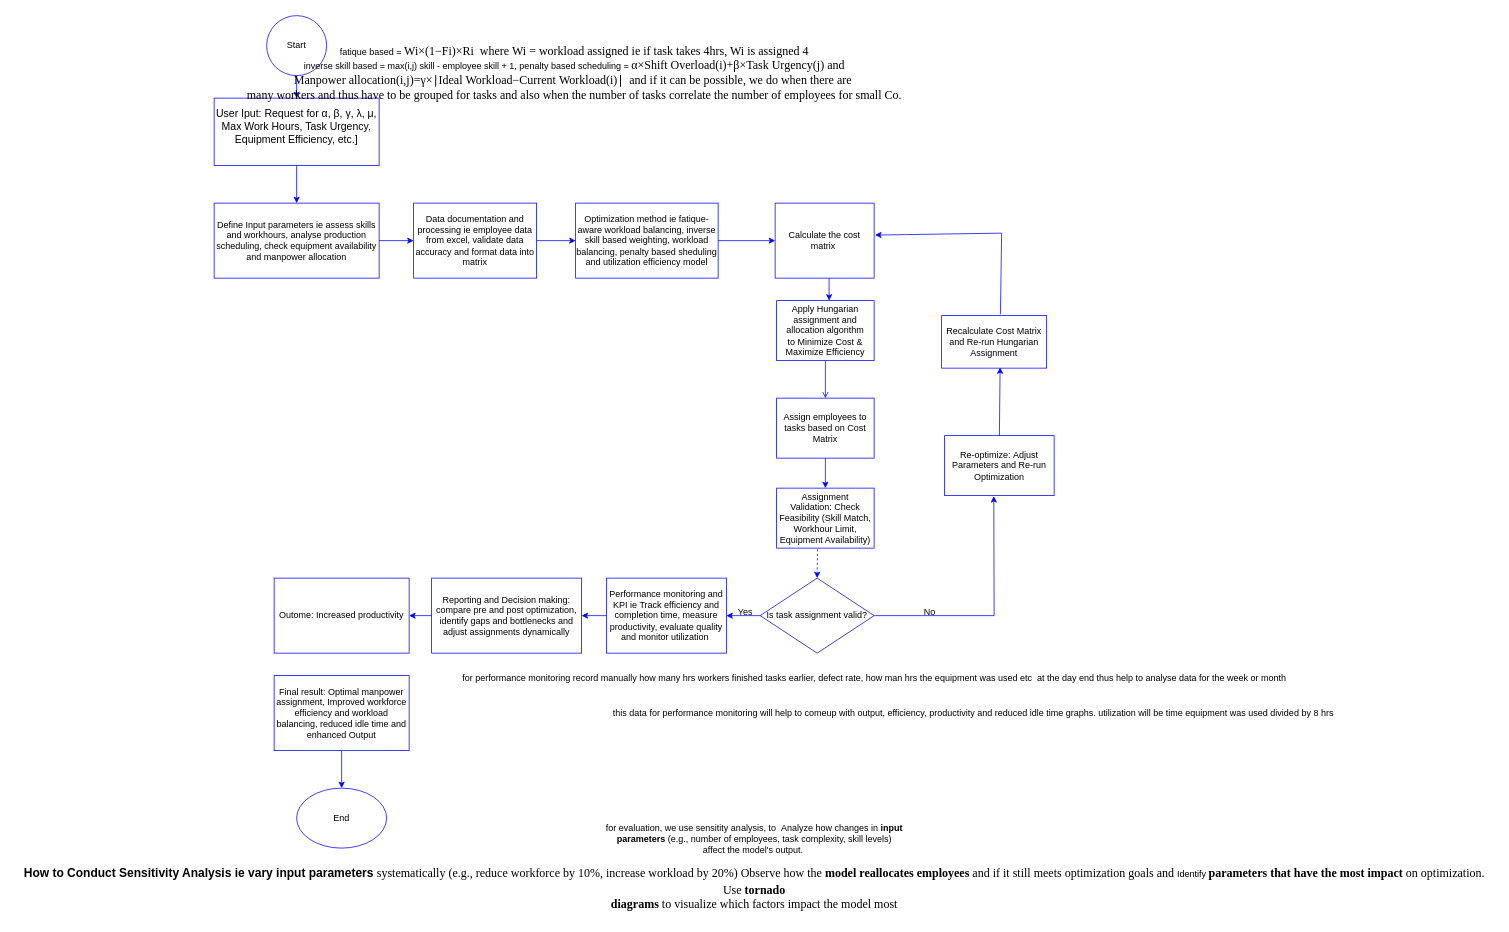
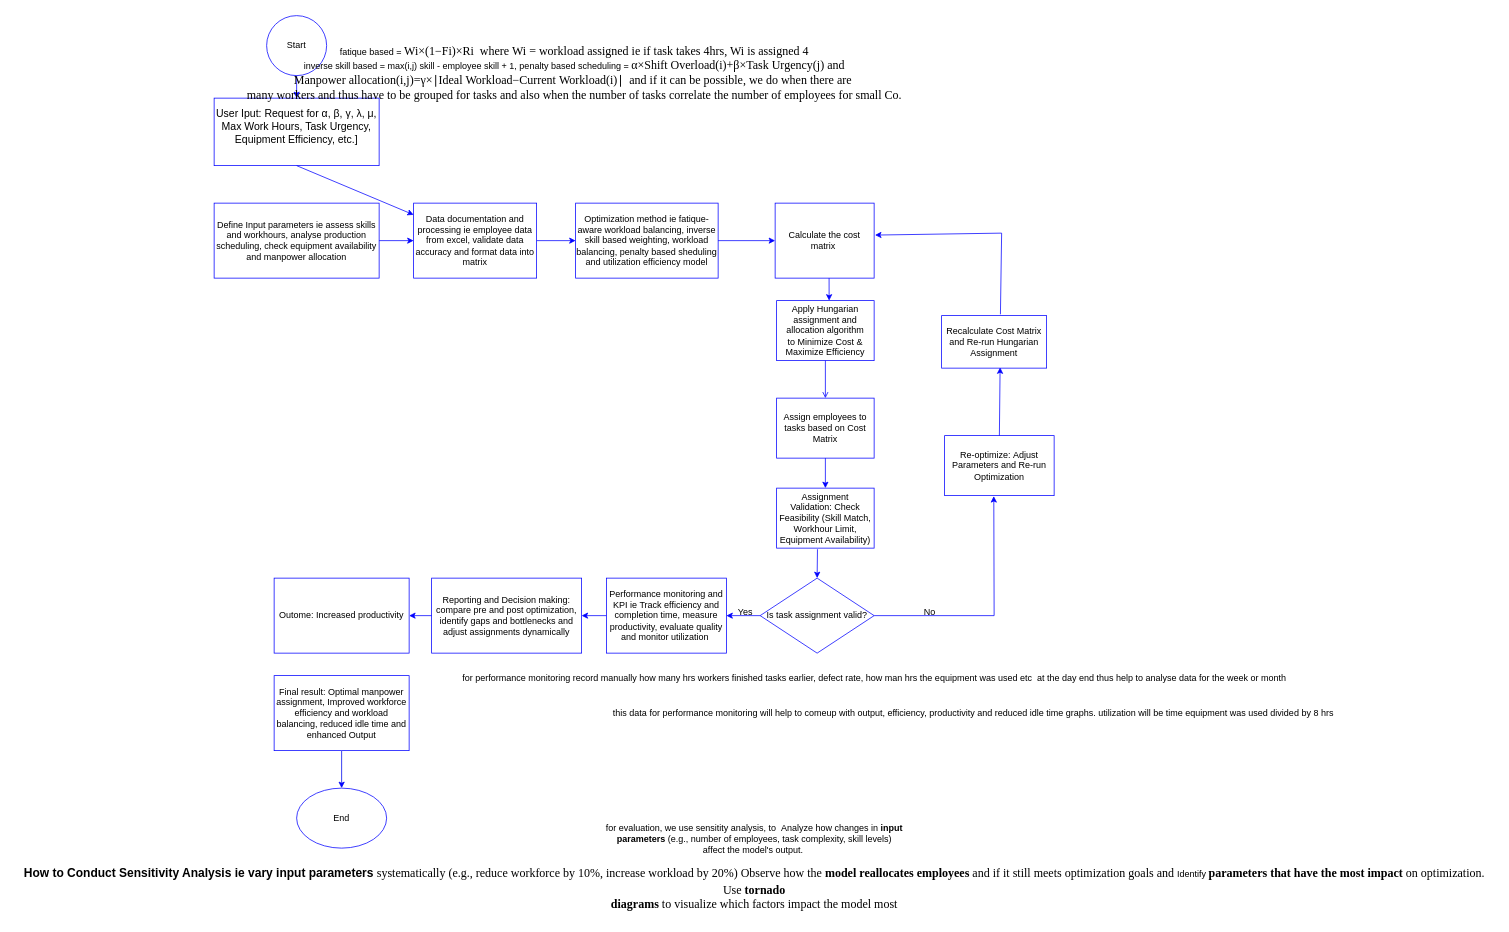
edge "User Iput: Request for α, β, γ, λ, μ, Max Work Hours, Task Urgency, Equipment Efficiency, etc.]" -> "Define Input parameters ie assess skills and workhours, analyse production scheduling, check equipment availability and manpower allocation": now "User Iput: Request for α, β, γ, λ, μ, Max Work Hours, Task Urgency, Equipment Efficiency, etc.]" -> "Data documentation and processing ie employee data from excel, validate data accuracy and format data into matrix"
edge "Assignment Validation: Check Feasibility (Skill Match, Workhour Limit, Equipment Availability)" -> "Is task assignment valid?": style dashed -> solid
